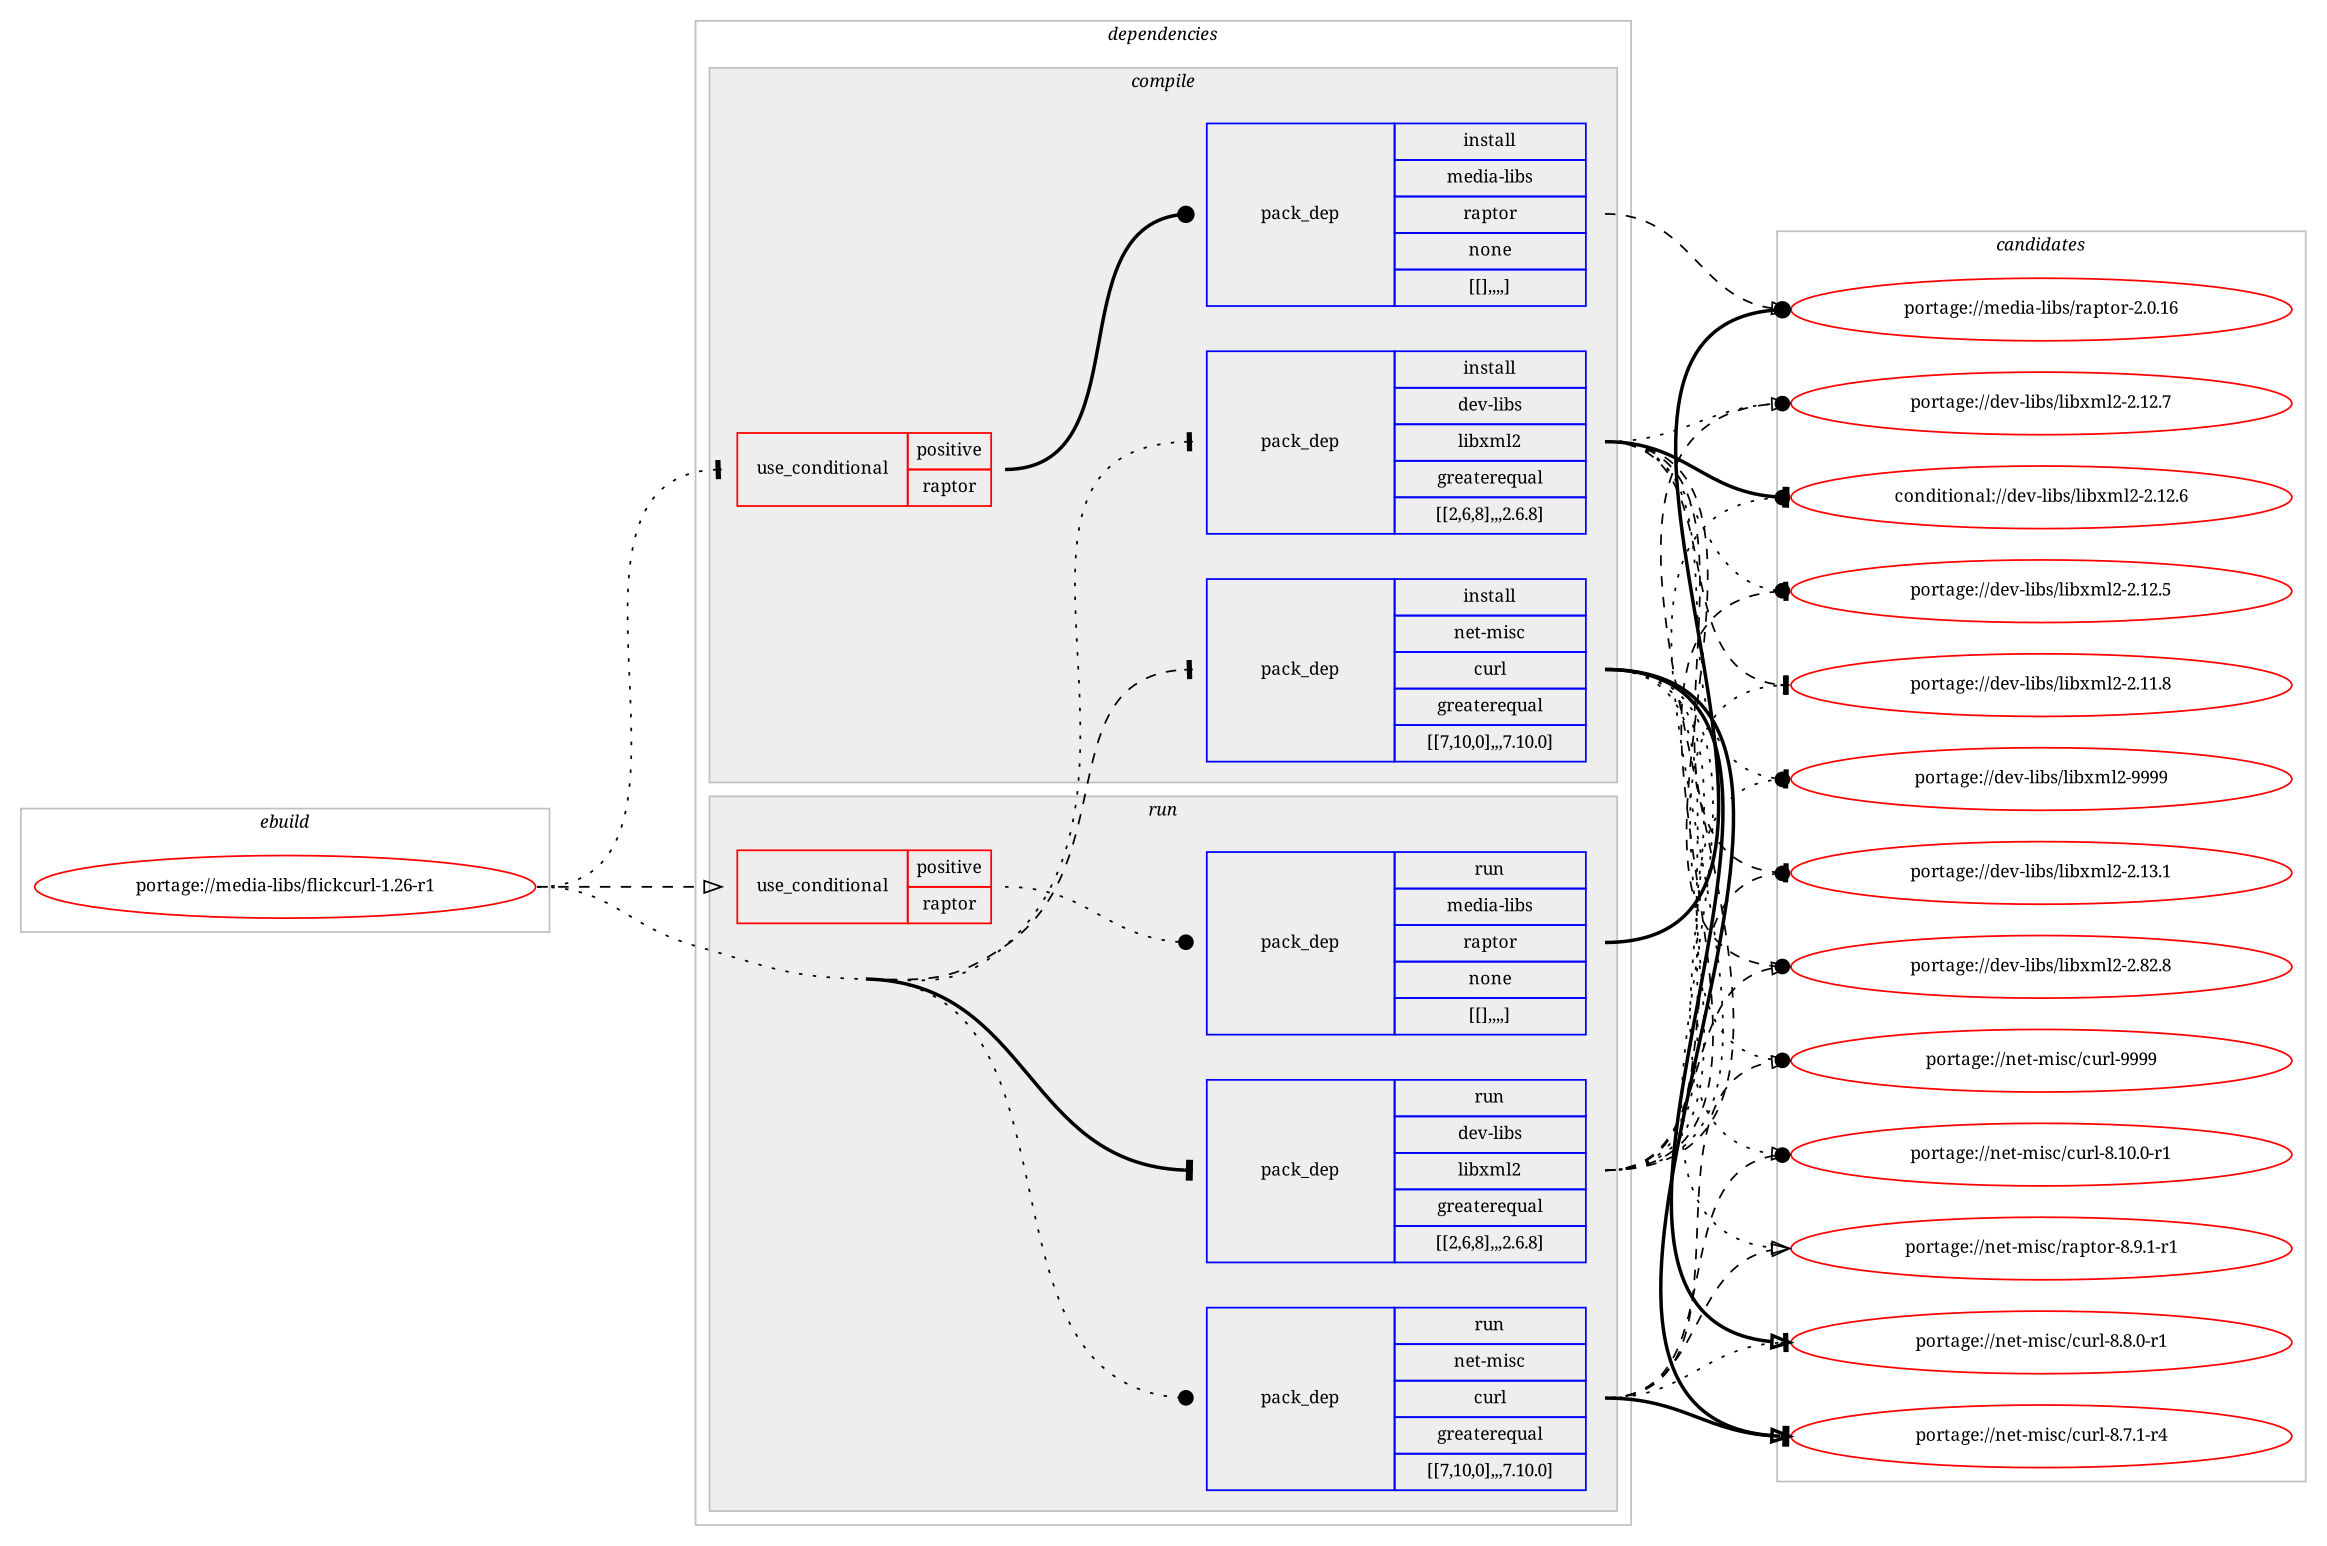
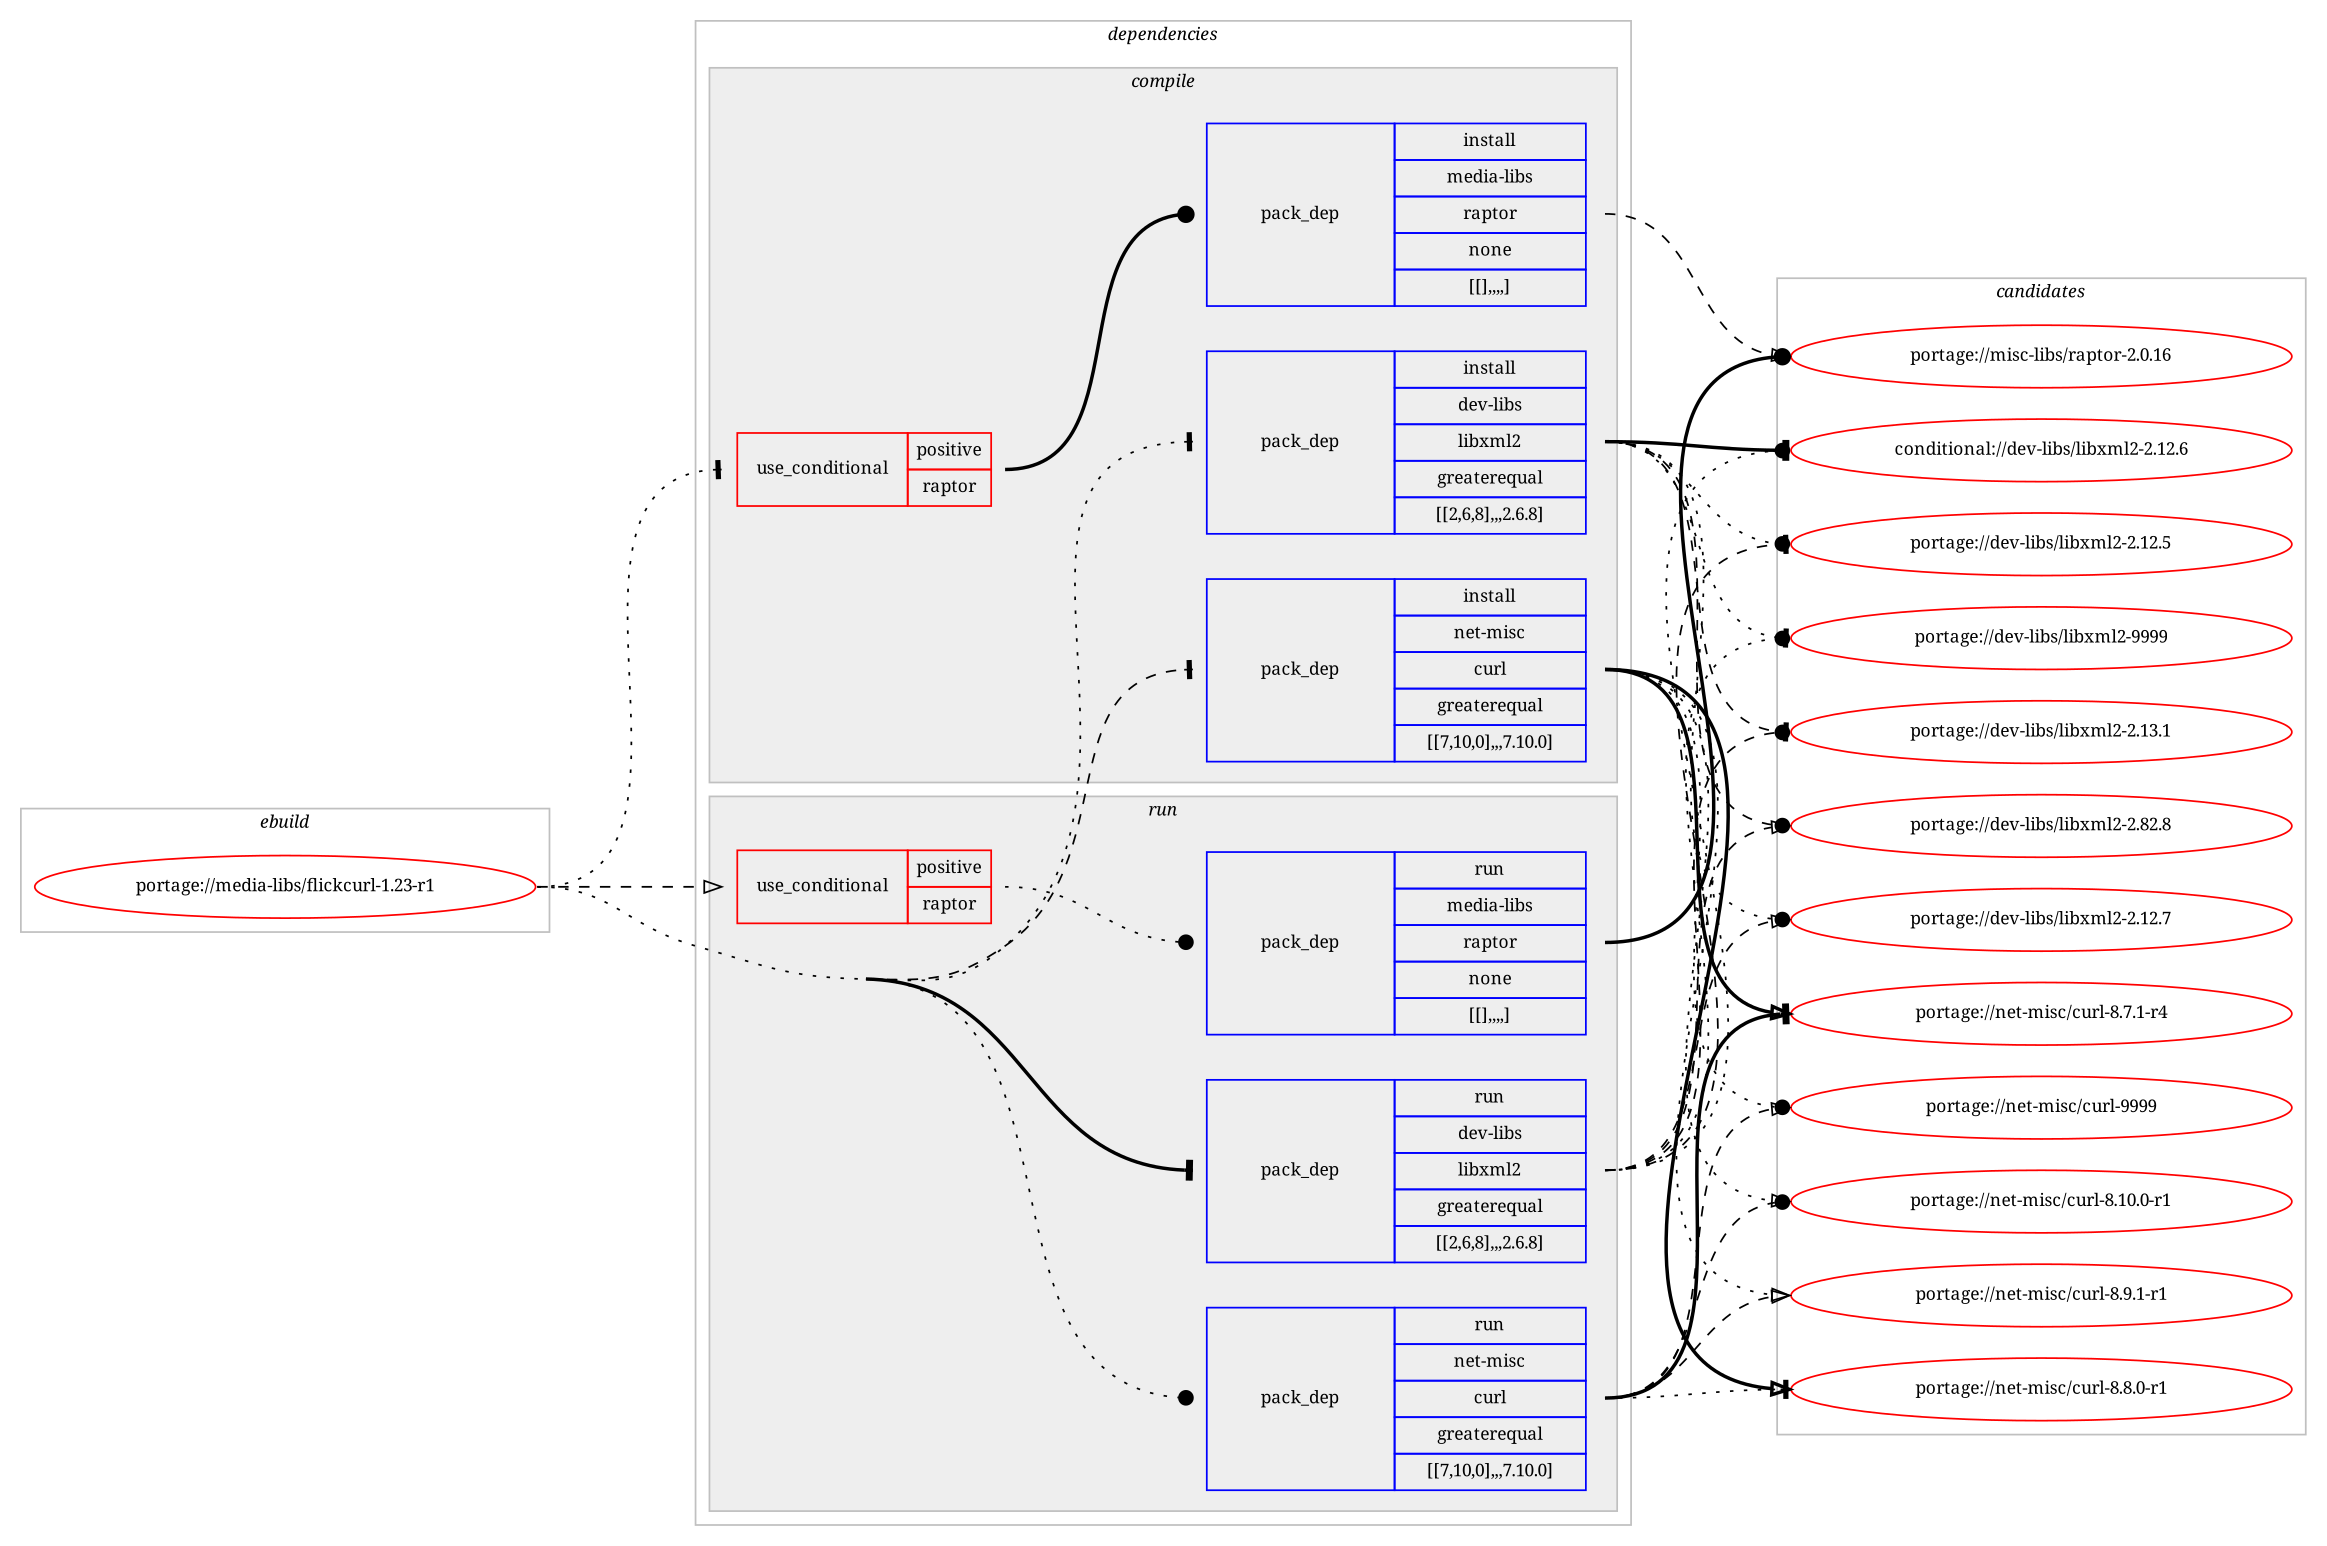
node "portage://media-libs/raptor-2.0.16": label "portage://media-libs/raptor-2.0.16" -> "portage://misc-libs/raptor-2.0.16"
node "portage://dev-libs/libxml2-2.11.8": removed
node "portage://media-libs/flickcurl-1.26-r1": label "portage://media-libs/flickcurl-1.26-r1" -> "portage://media-libs/flickcurl-1.23-r1"
node "portage://net-misc/raptor-8.9.1-r1": label "portage://net-misc/raptor-8.9.1-r1" -> "portage://net-misc/curl-8.9.1-r1"
